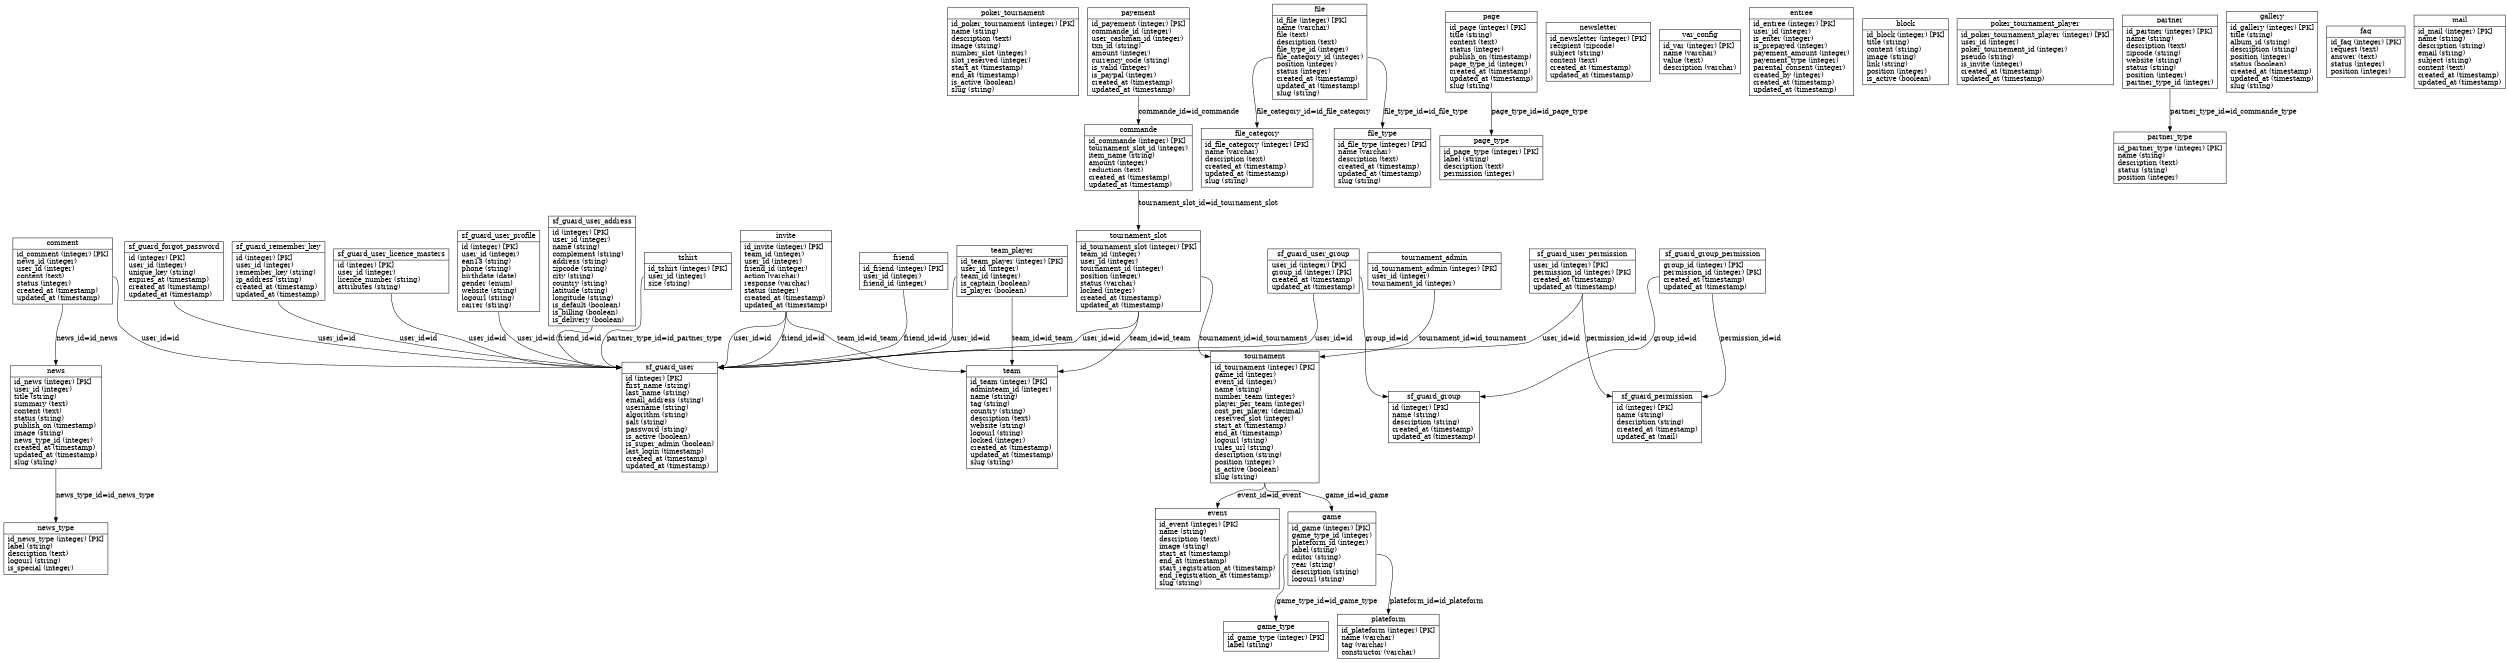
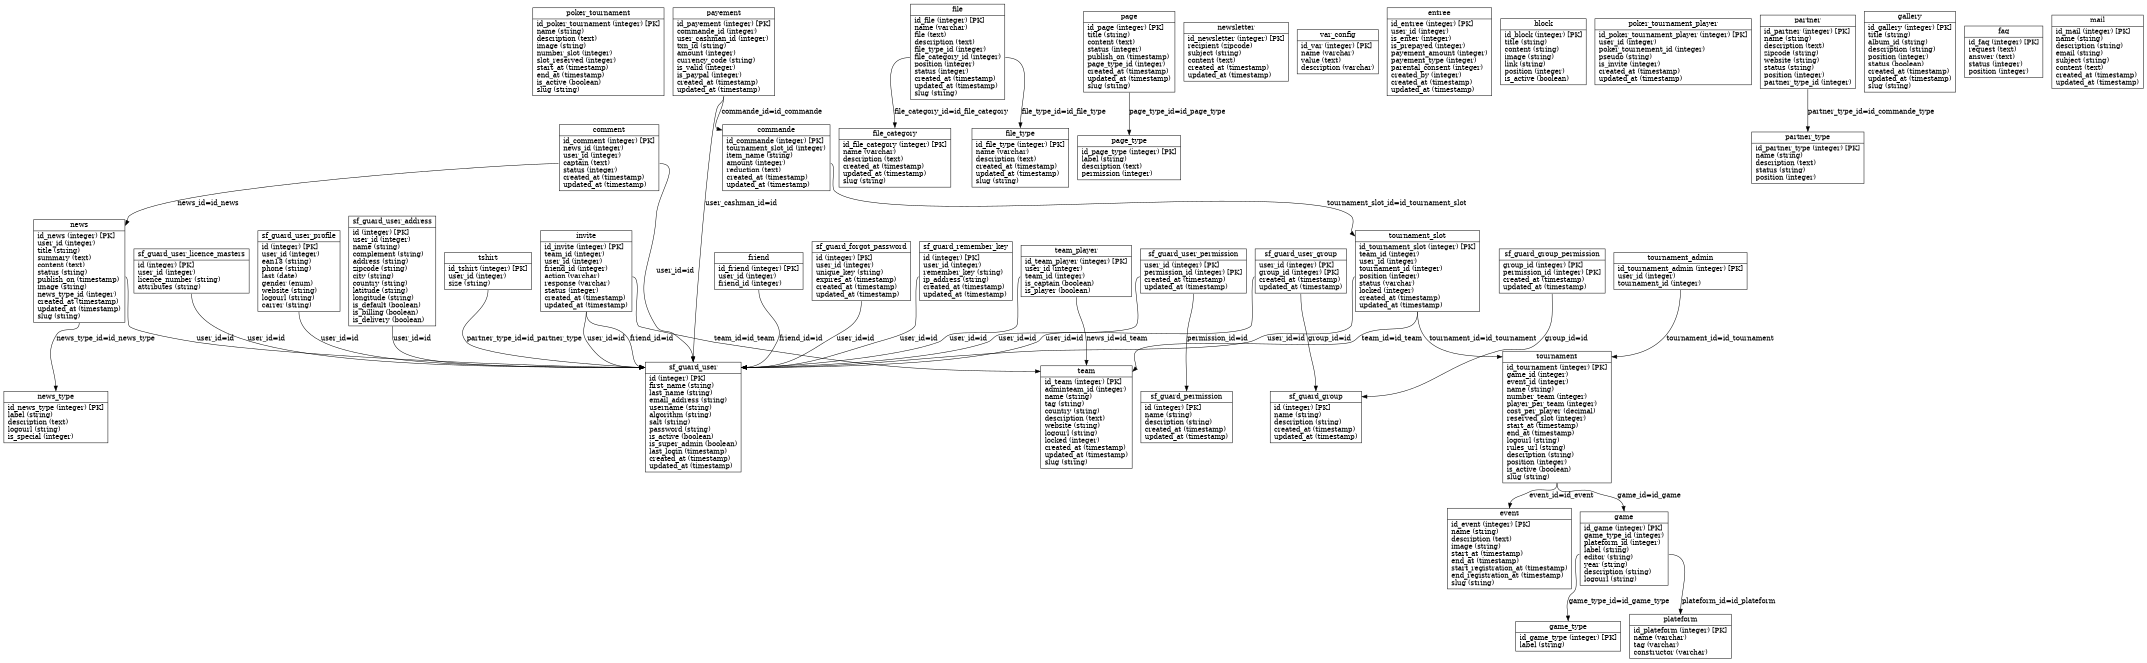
edge "payement" -> "sf_guard_user": added, label "user_cashman_id=id"
node "comment": text "content (text)" -> "captain (text)"
node "sf_guard_user_profile": text "birthdate (date)" -> "last (date)"
edge "sf_guard_user_address" -> "sf_guard_user": label "friend_id=id" -> "user_id=id"
edge "team_player" -> "team": label "team_id=id_team" -> "news_id=id_team"
edge "news" -> "sf_guard_user": added, label "user_id=id"
edge "sf_guard_group_permission" -> "sf_guard_permission": removed, label "permission_id=id"
node "sf_guard_permission": text "updated_at (mail)" -> "updated_at (timestamp)"
